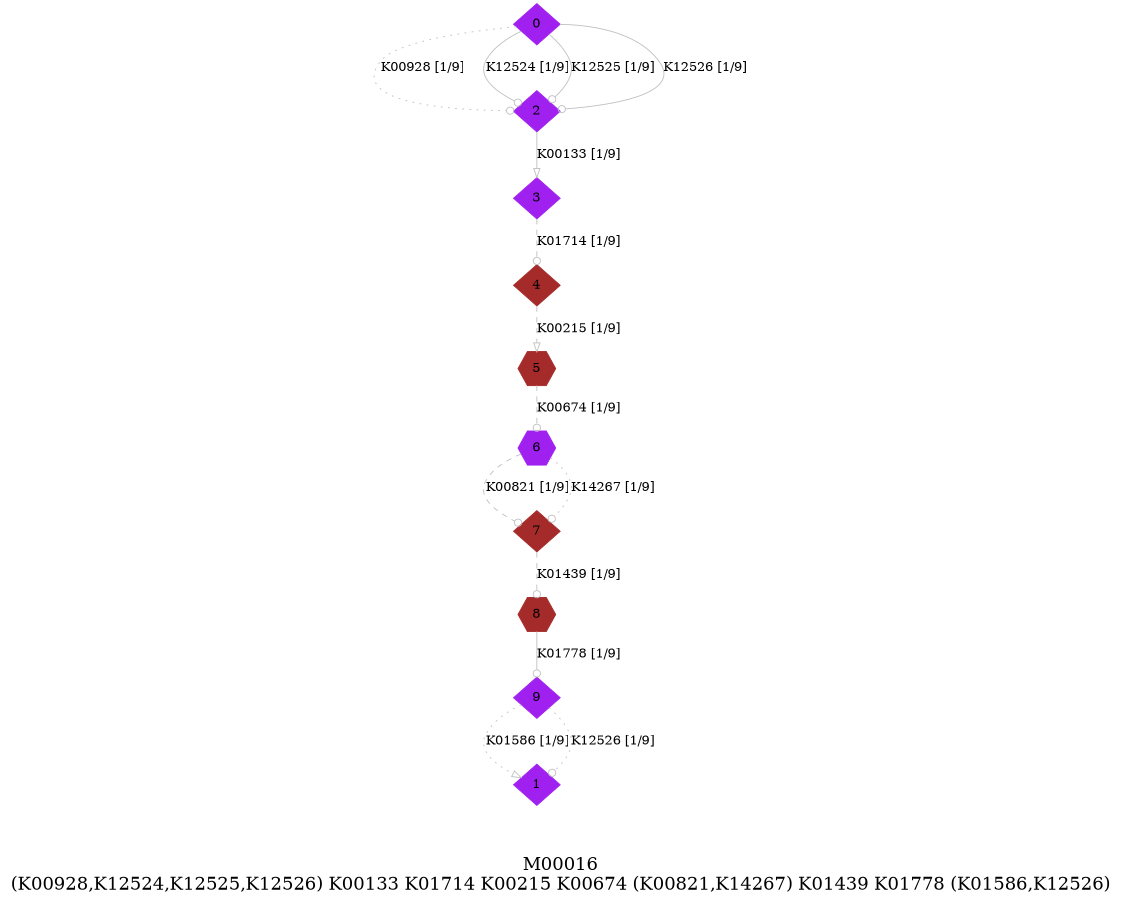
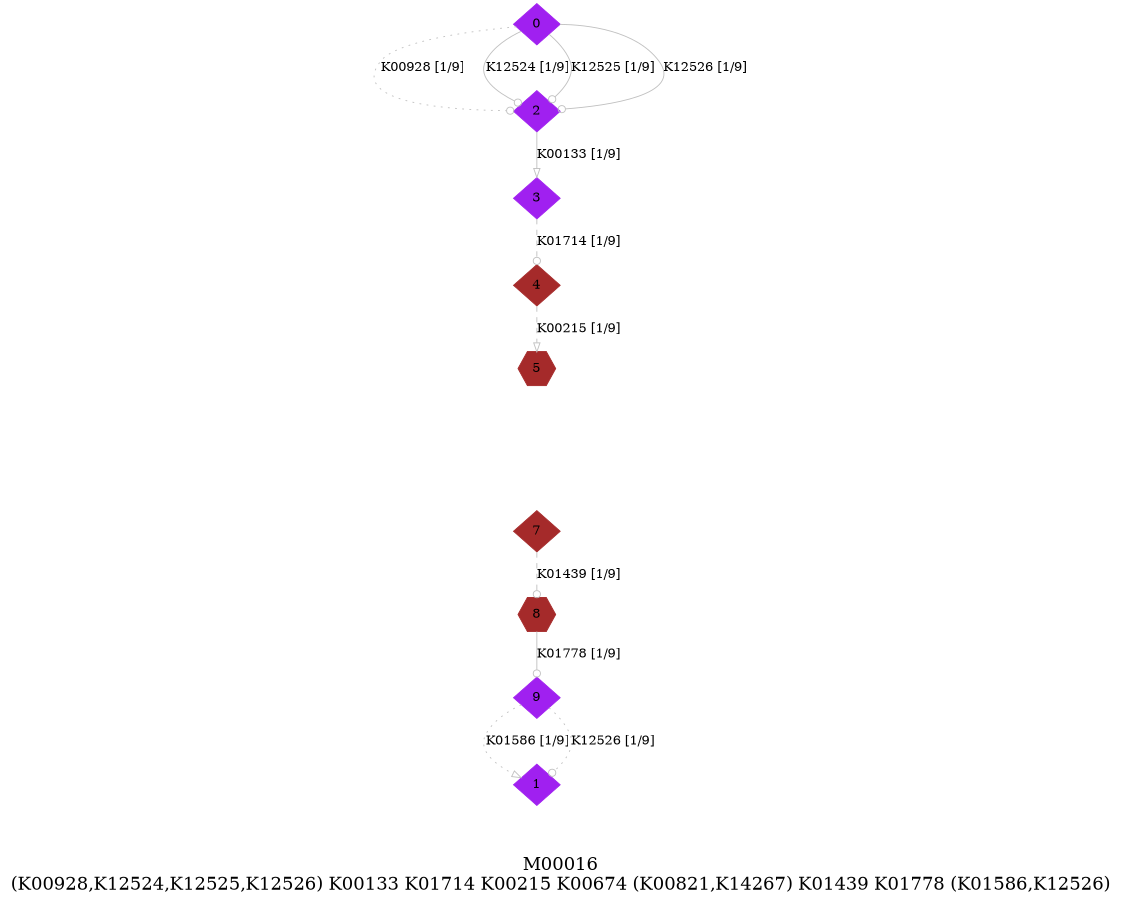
node "6": removed
